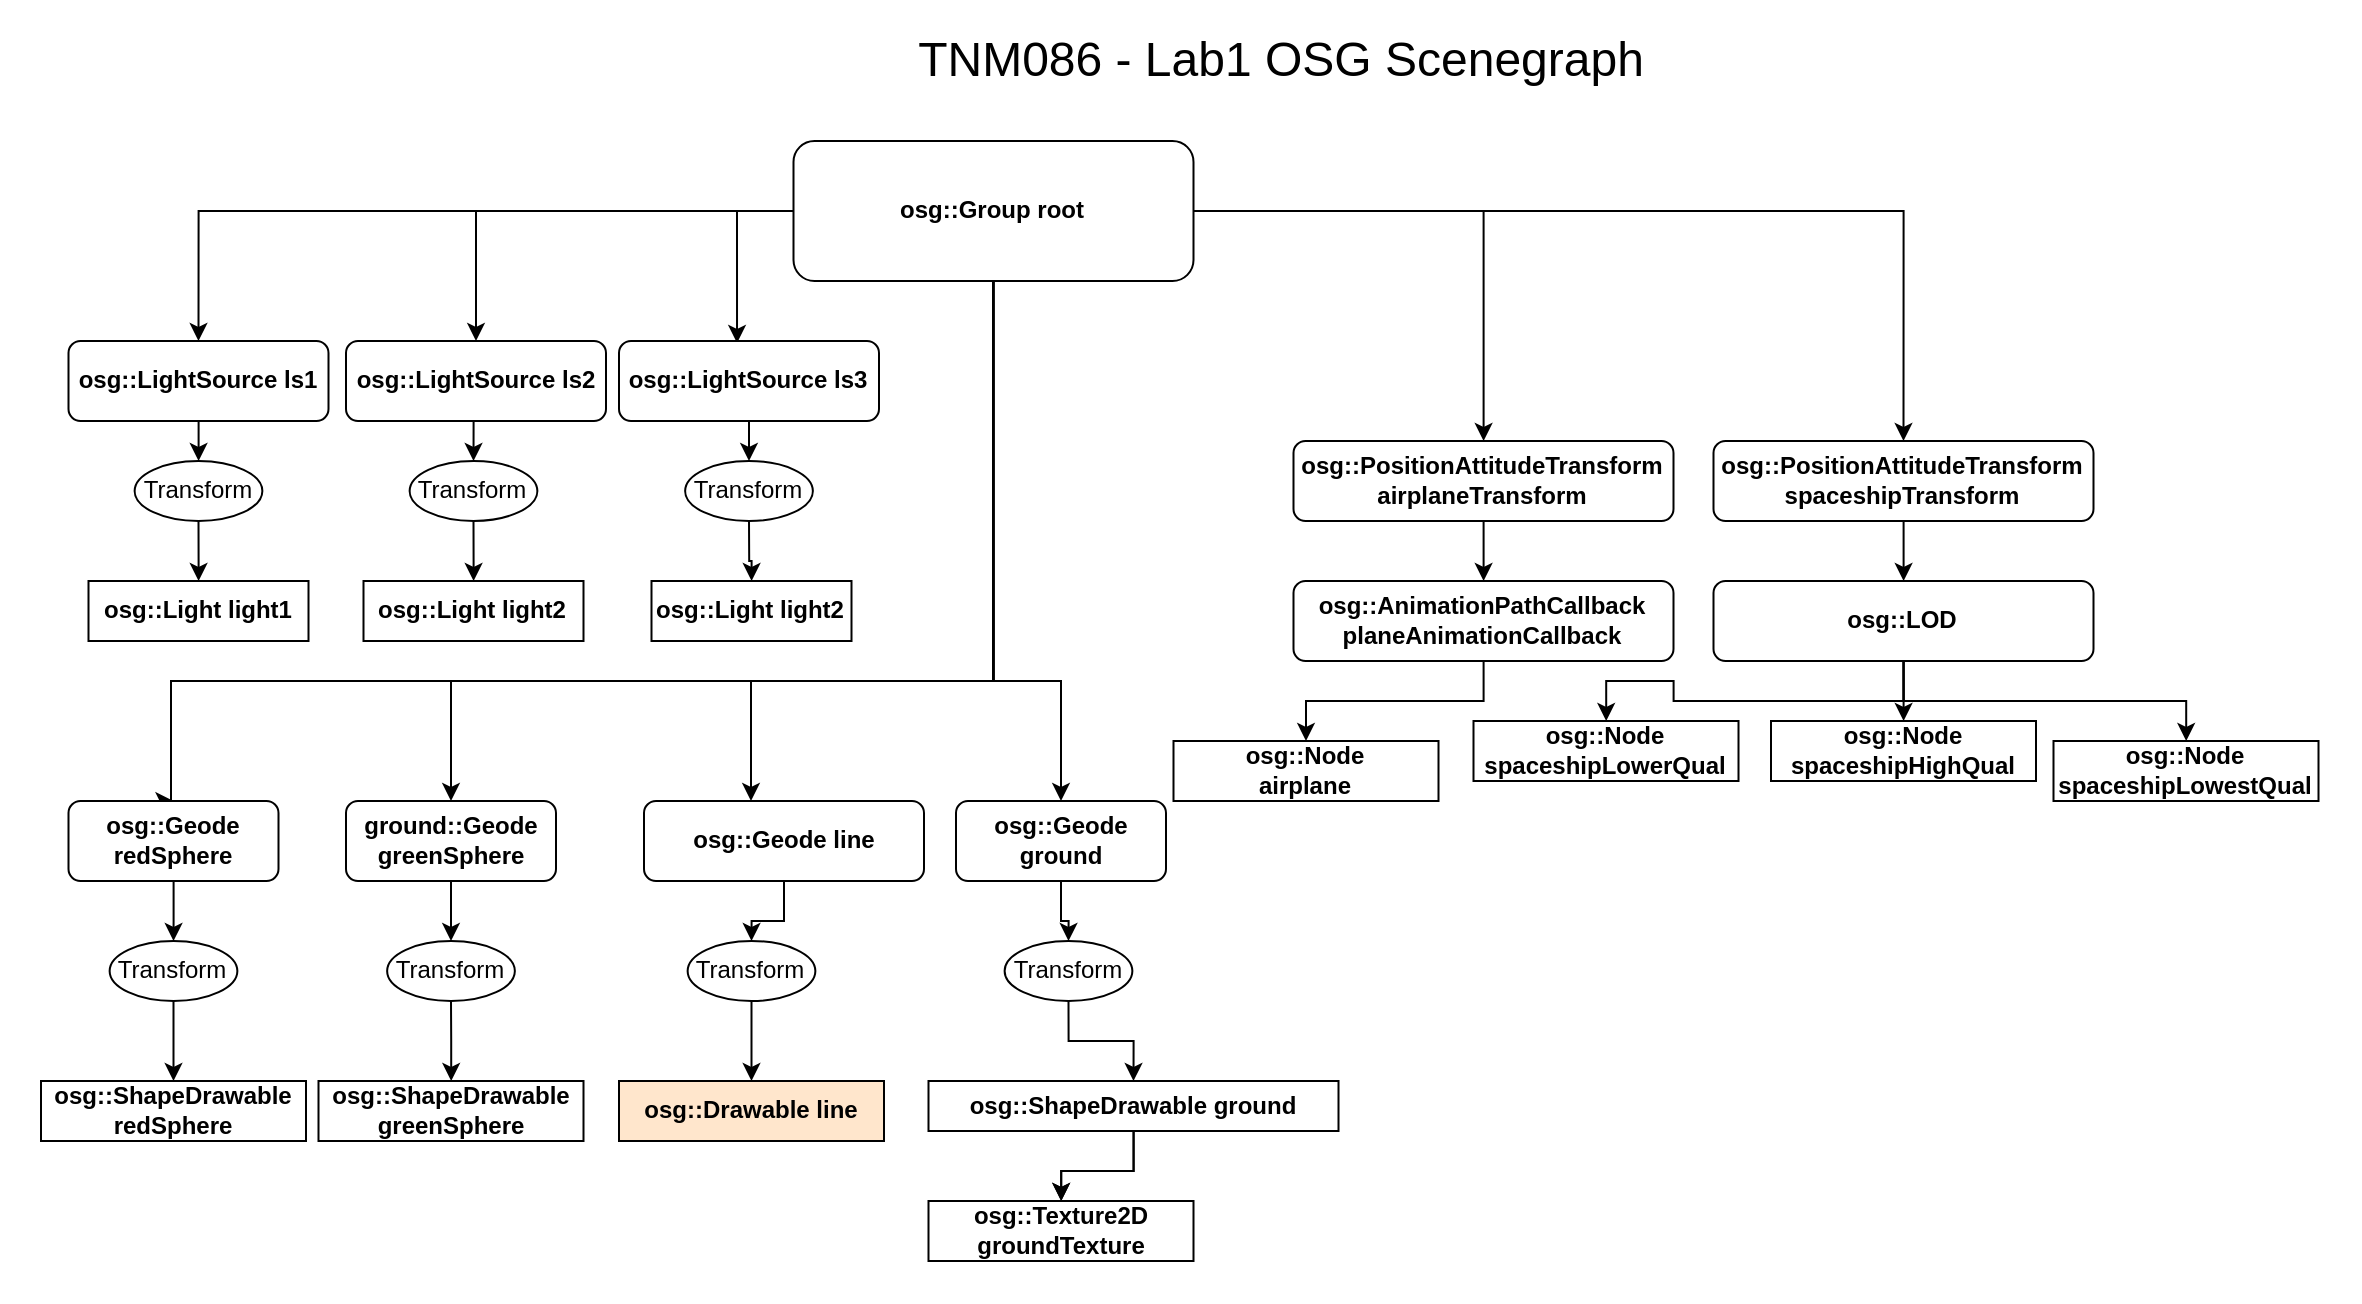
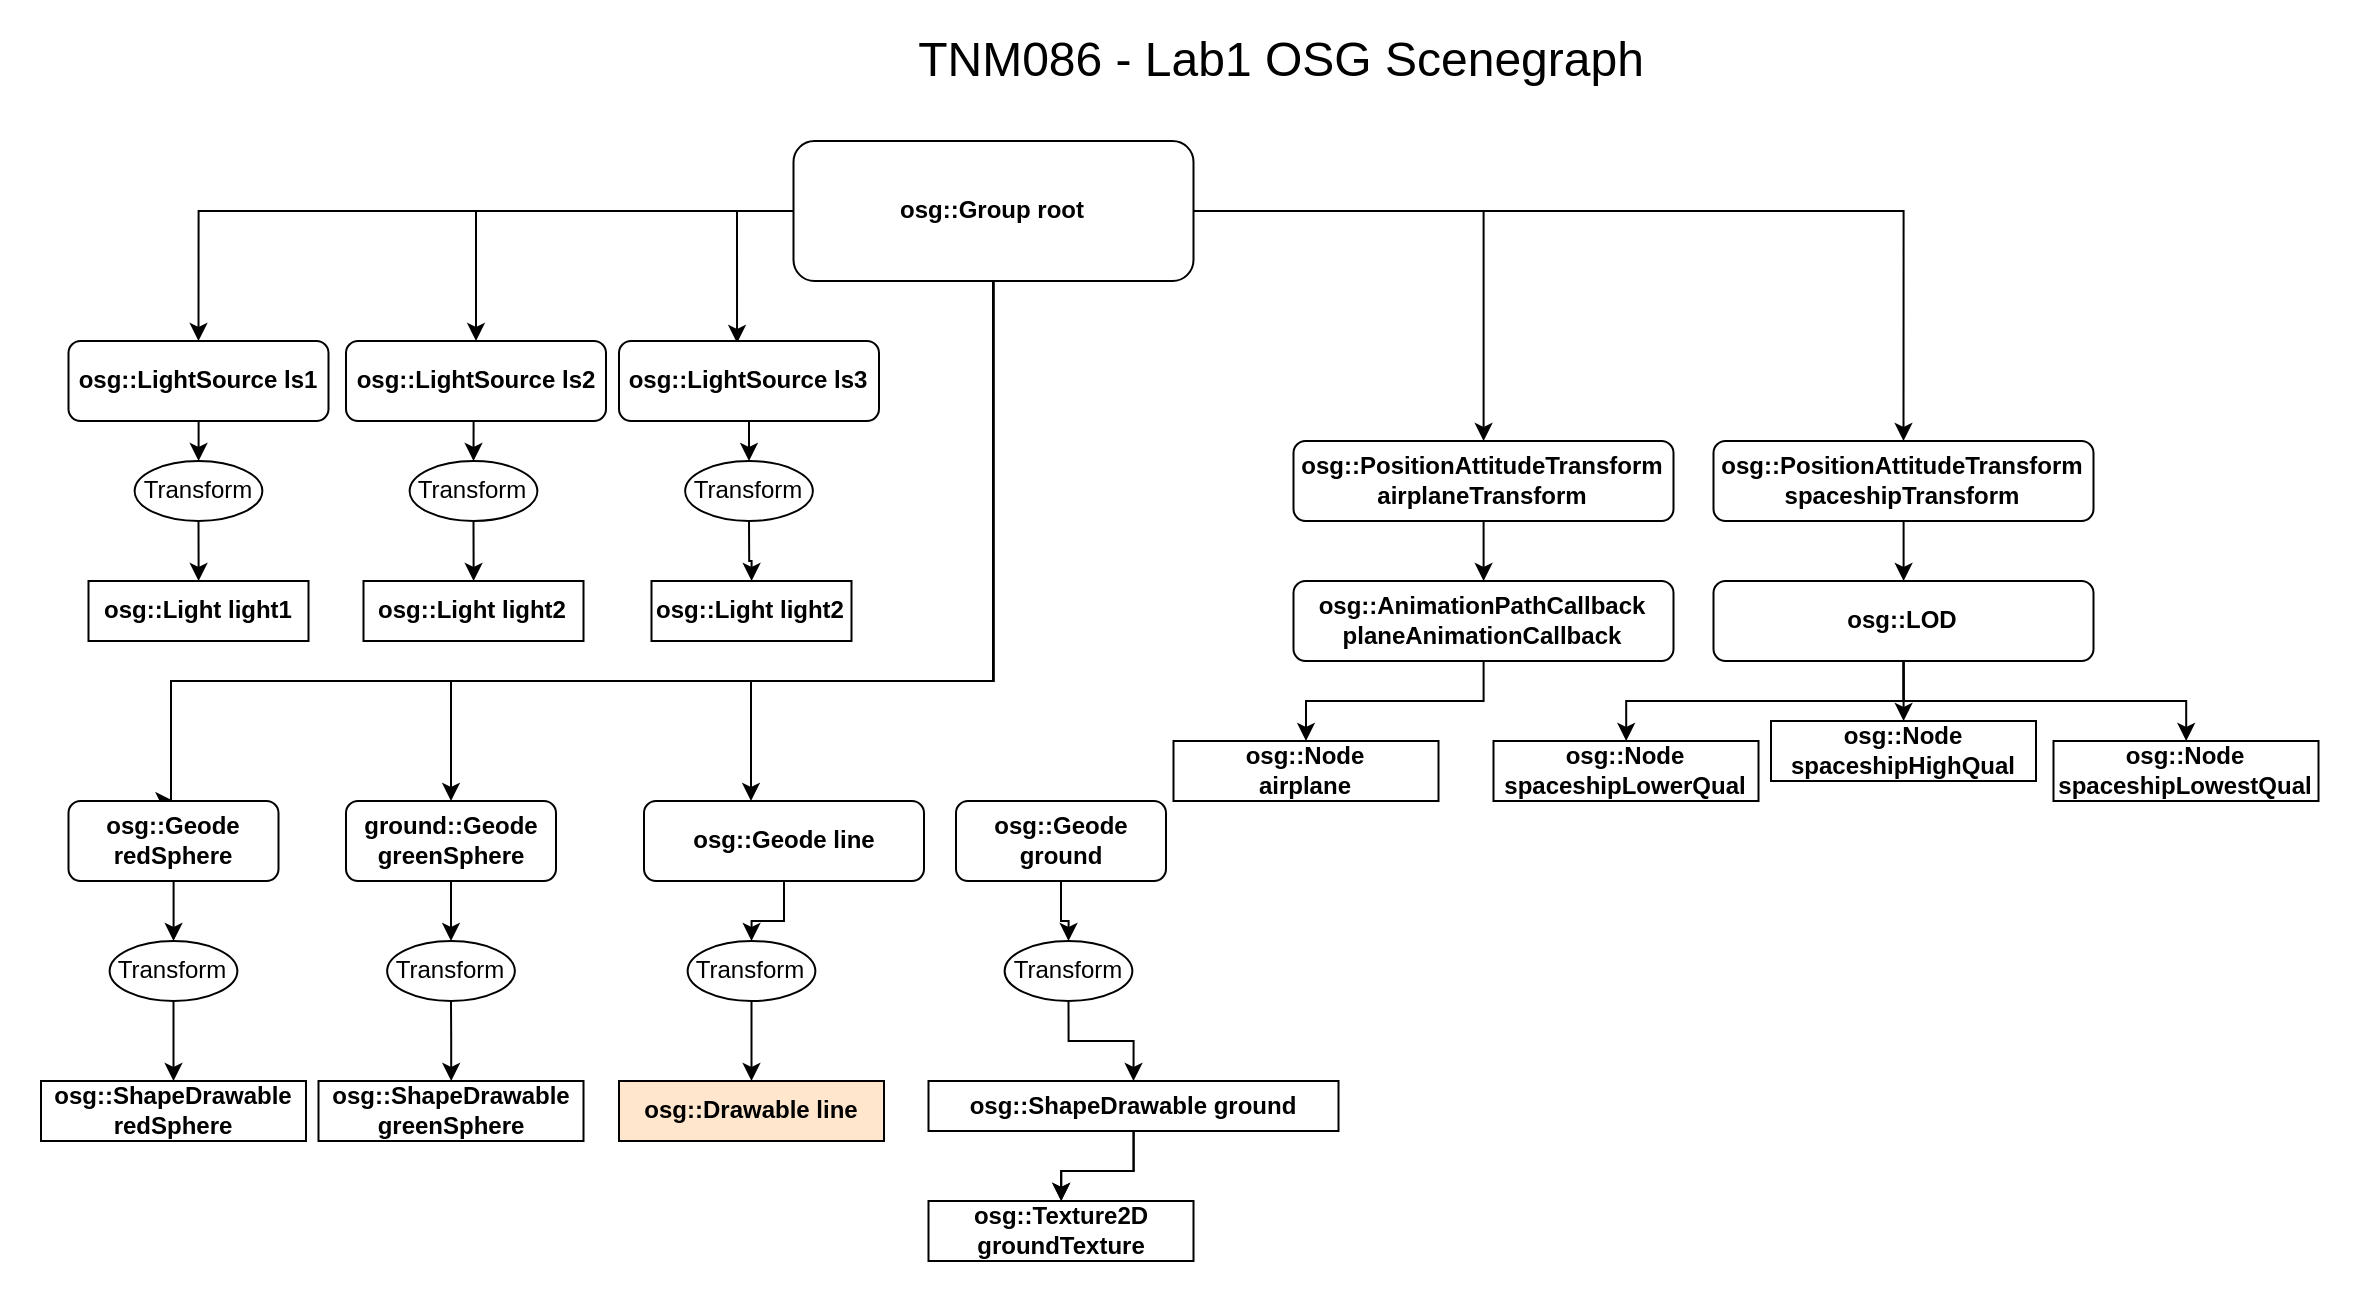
edge "osg::Group root" -> "osg::Geode ground": removed
node "osg::Node spaceshipLowerQual": moved (1606, 751) -> (1626, 771)
